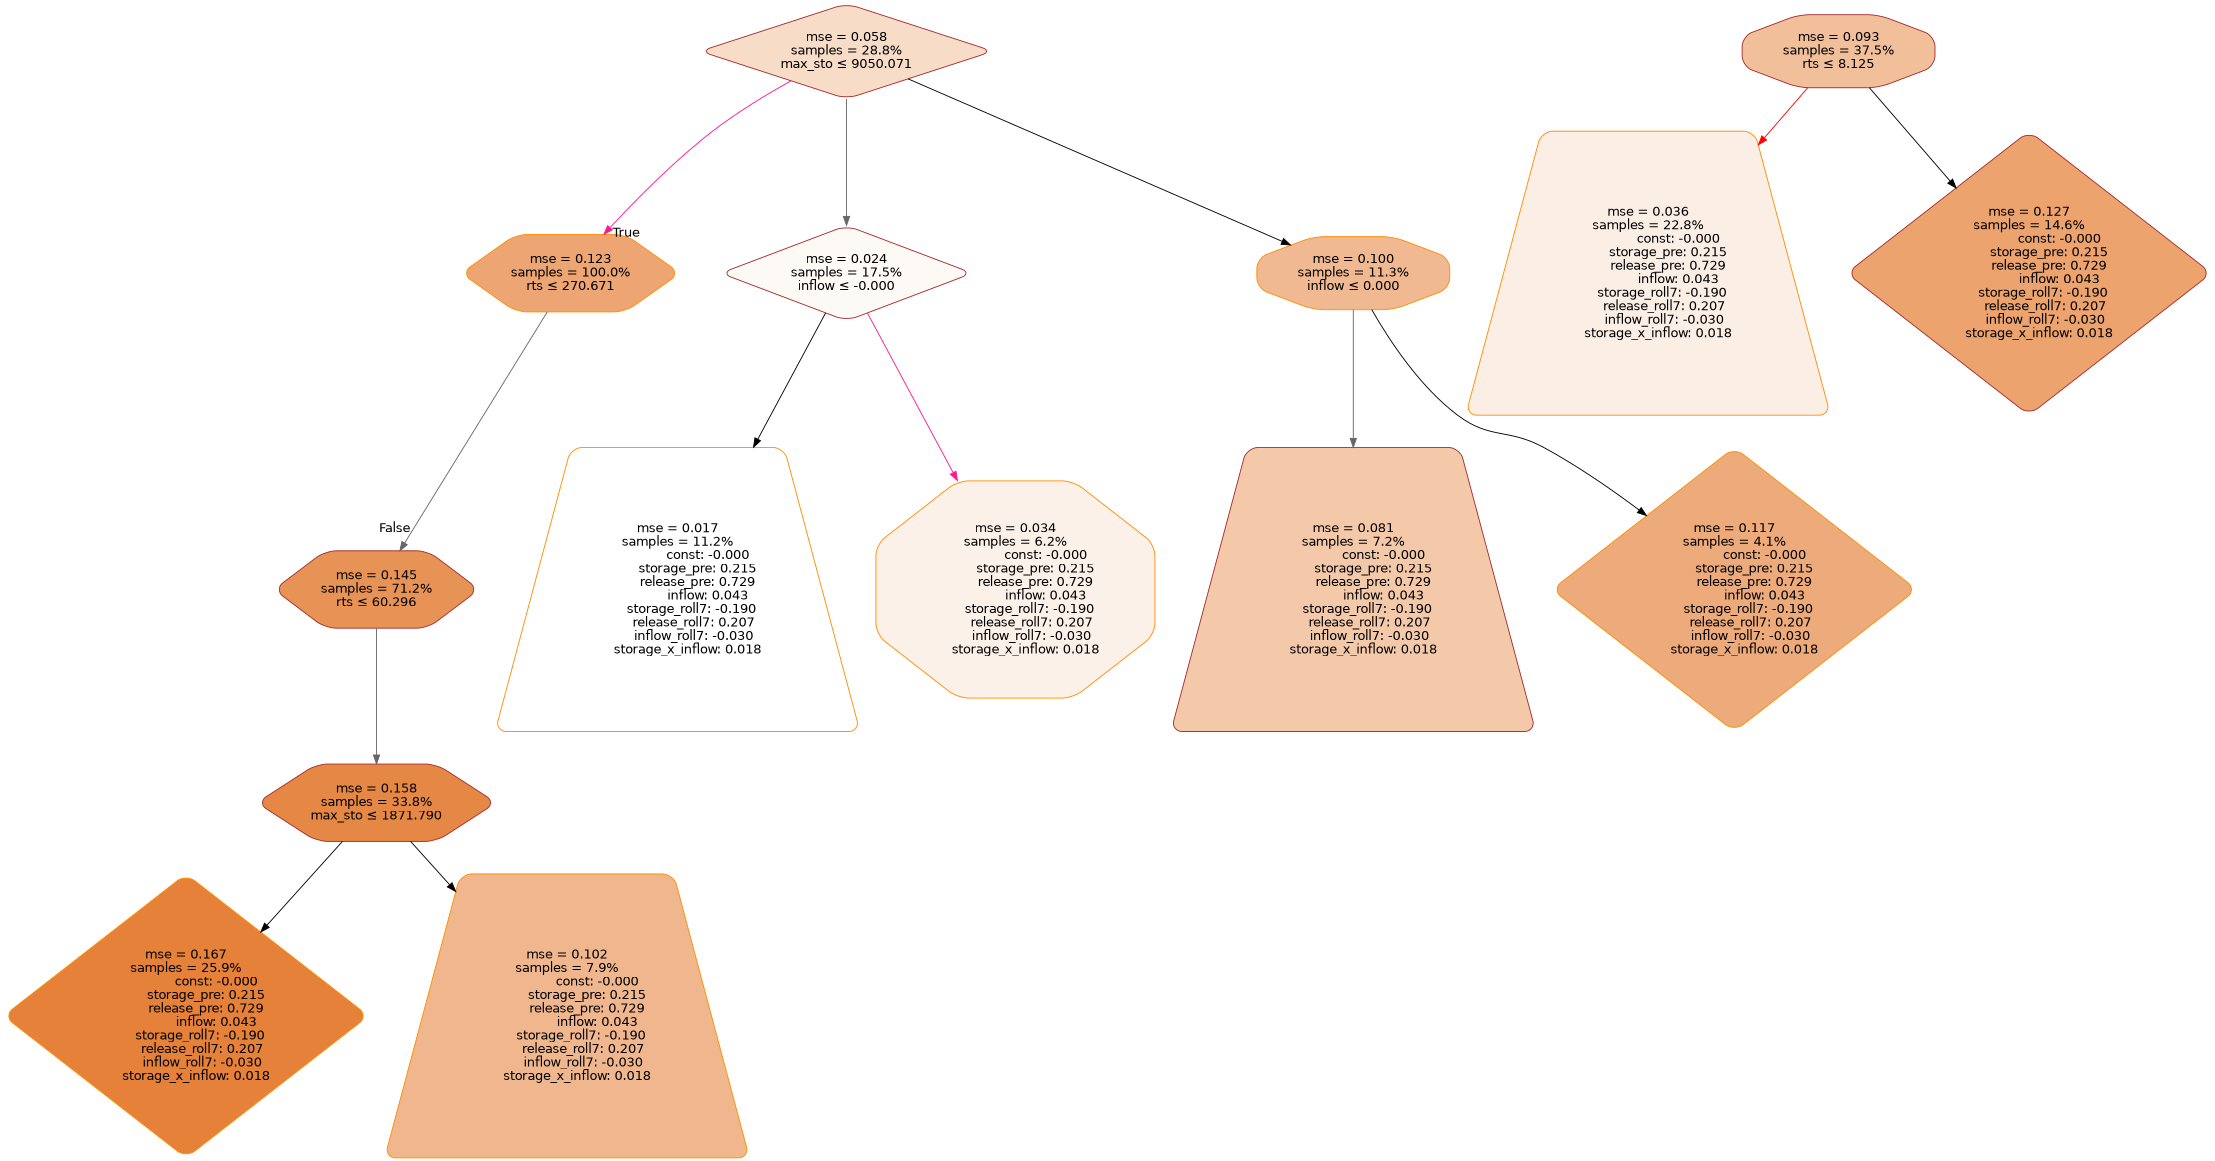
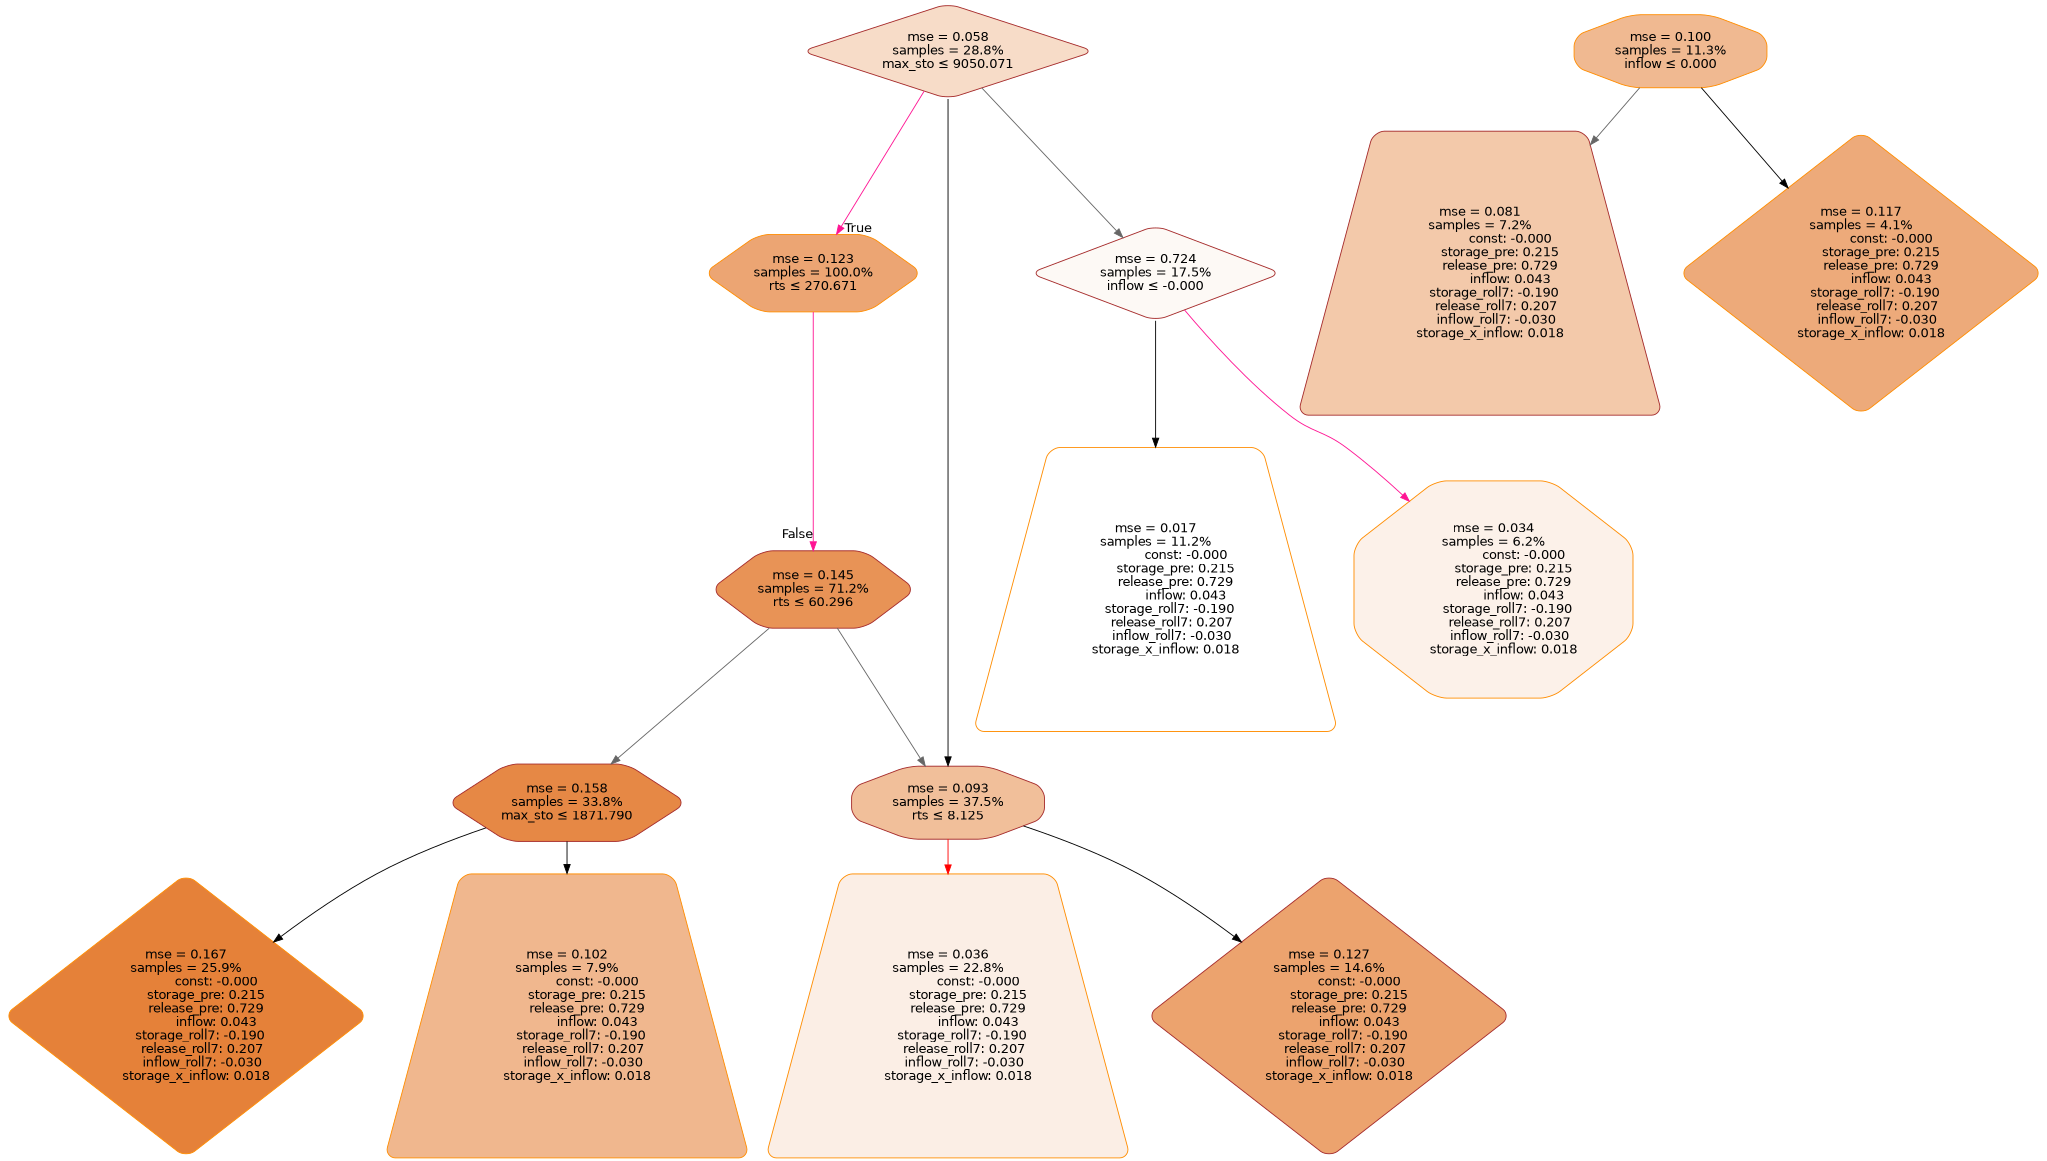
edge "mse = 0.058 samples = 28.8% max_sto ≤ 9050.071" -> "mse = 0.100 samples = 11.3% inflow ≤ 0.000": now "mse = 0.058 samples = 28.8% max_sto ≤ 9050.071" -> "mse = 0.093 samples = 37.5% rts ≤ 8.125"
node "mse = 0.024 samples = 17.5% inflow ≤ -0.000": label "mse = 0.024 samples = 17.5% inflow ≤ -0.000" -> "mse = 0.724 samples = 17.5% inflow ≤ -0.000"
edge "mse = 0.123 samples = 100.0% rts ≤ 270.671" -> "mse = 0.145 samples = 71.2% rts ≤ 60.296": color gray40 -> deeppink
edge "mse = 0.145 samples = 71.2% rts ≤ 60.296" -> "mse = 0.093 samples = 37.5% rts ≤ 8.125": added
